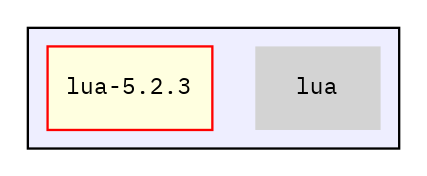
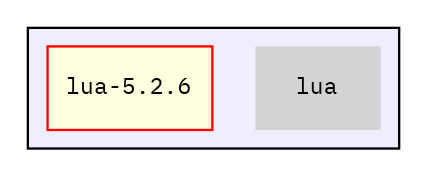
node "lua-5.2.3": label "lua-5.2.3" -> "lua-5.2.6"
